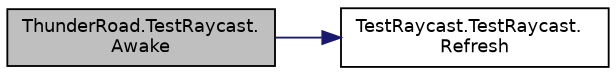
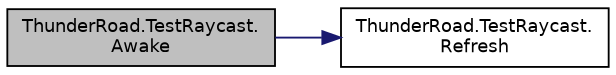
node "TestRaycast.TestRaycast. Refresh": label "TestRaycast.TestRaycast. Refresh" -> "ThunderRoad.TestRaycast. Refresh"
